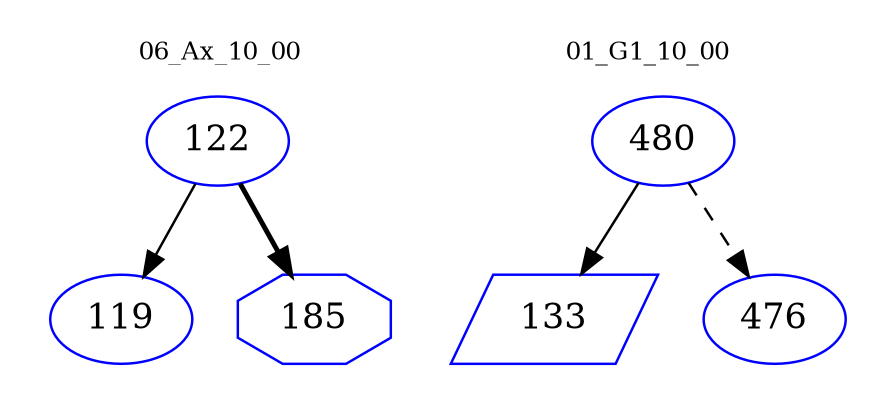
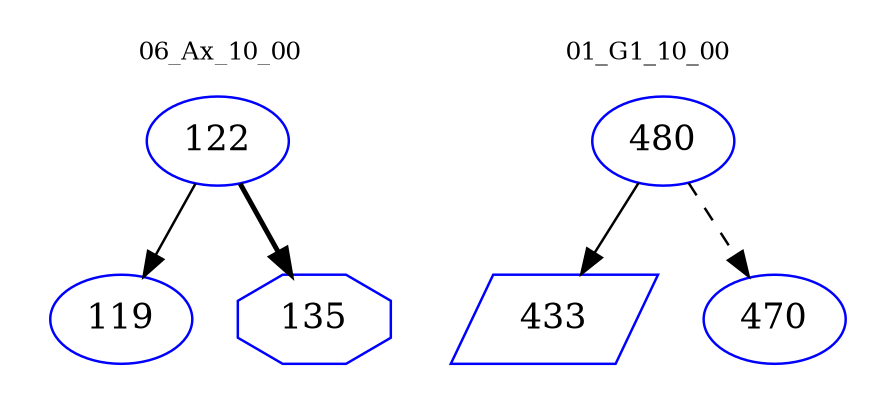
node "185": label "185" -> "135"
node "133": label "133" -> "433"
node "476": label "476" -> "470"
